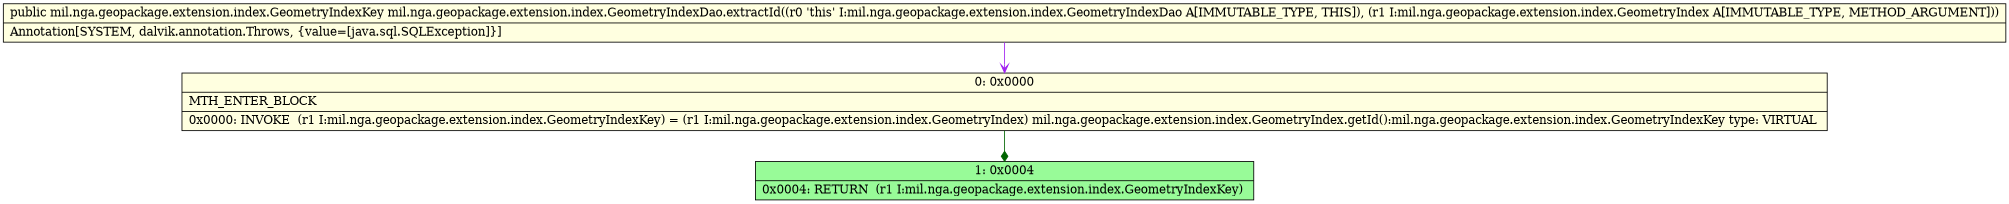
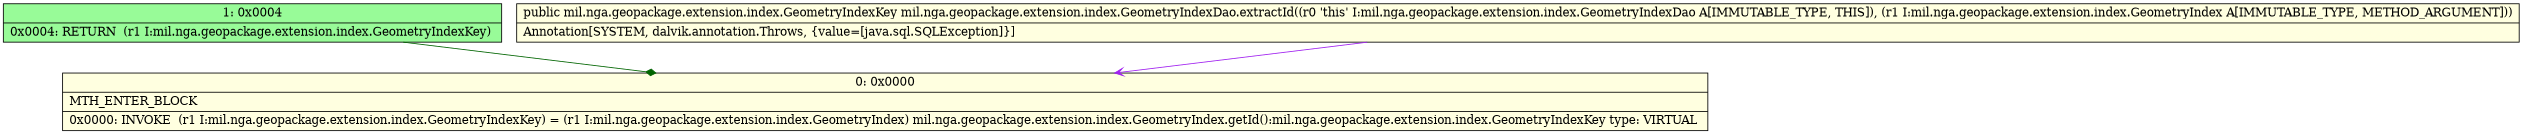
edge "0: 0x0000" -> "1: 0x0004": reversed
